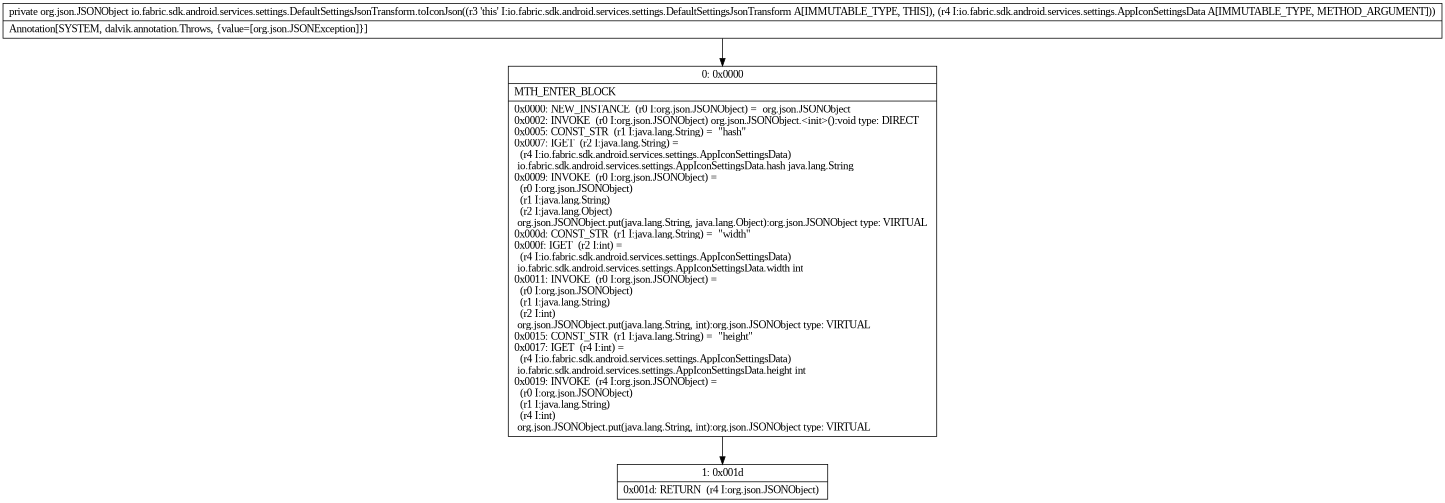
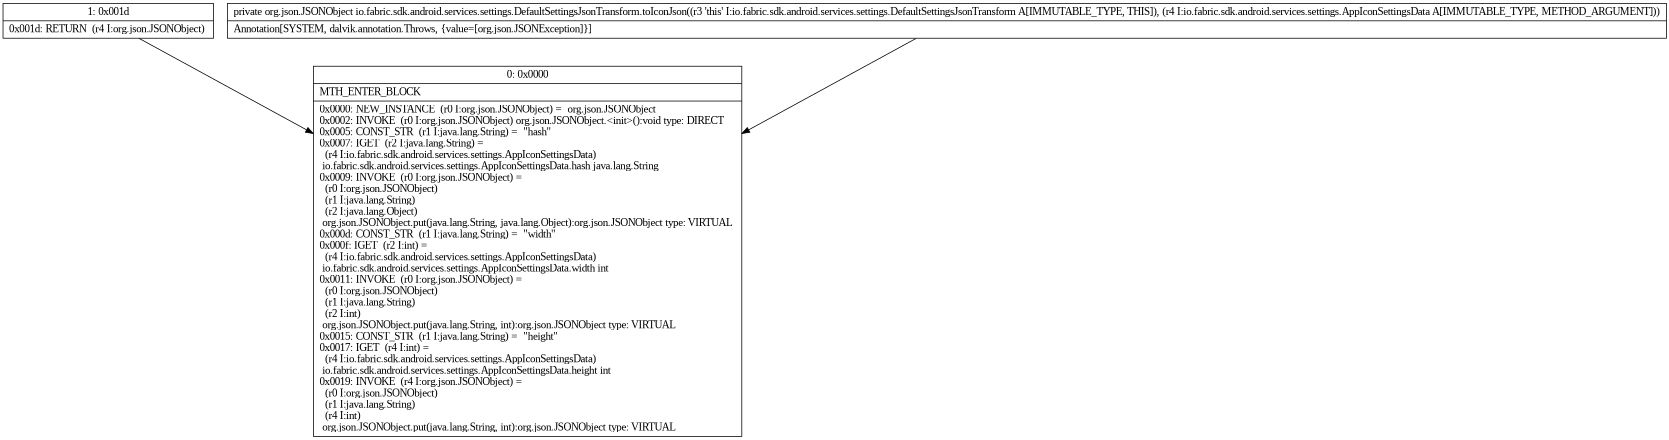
edge "0: 0x0000" -> "1: 0x001d": reversed
